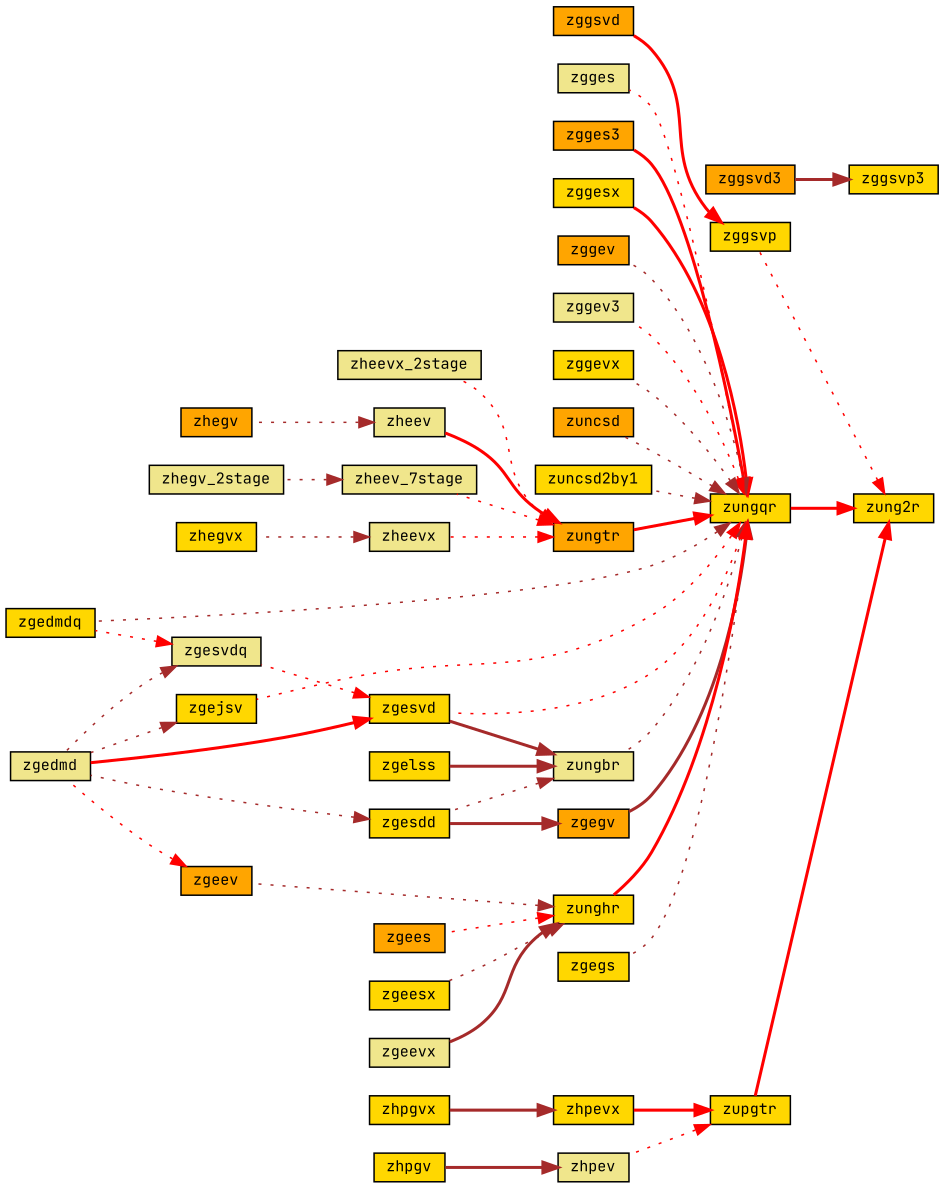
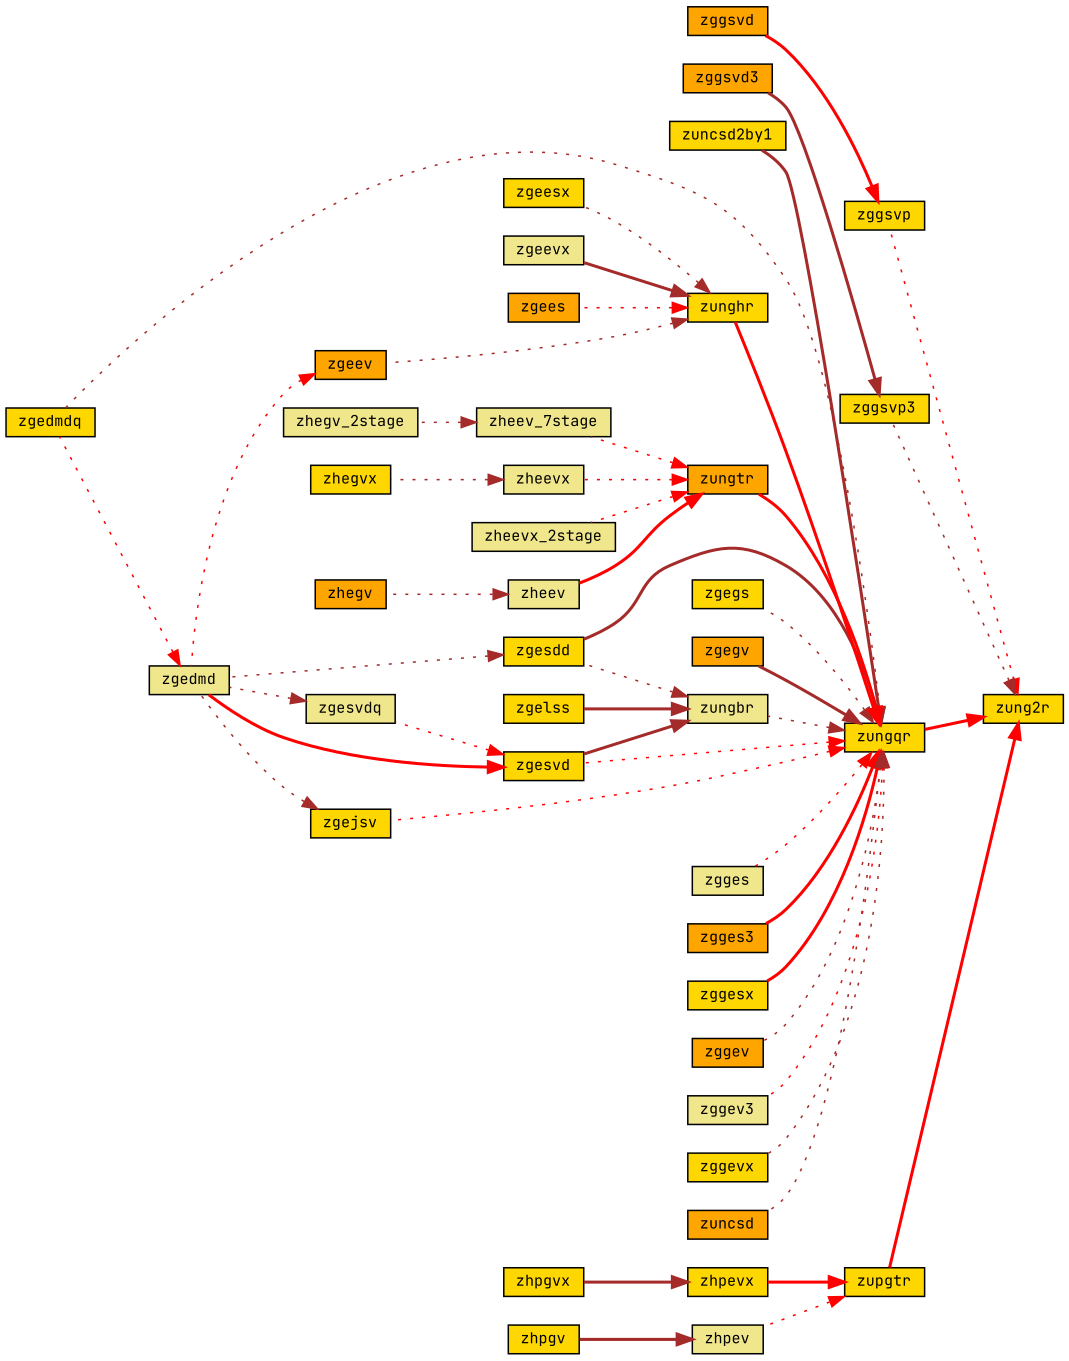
edge "zuncsd2by1" -> "zungqr": style dotted -> bold
edge "zggsvp3" -> "zung2r": added
edge "zgedmdq" -> "zgesvdq": now "zgedmdq" -> "zgedmd"
edge "zgesdd" -> "zgegv": now "zgesdd" -> "zungqr"
